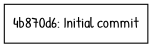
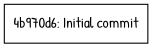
node "4b870d6: Initial commit": label "4b870d6: Initial commit" -> "4b970d6: Initial commit"
